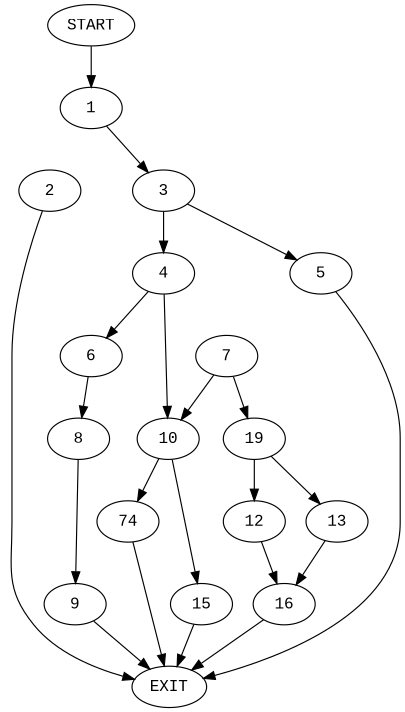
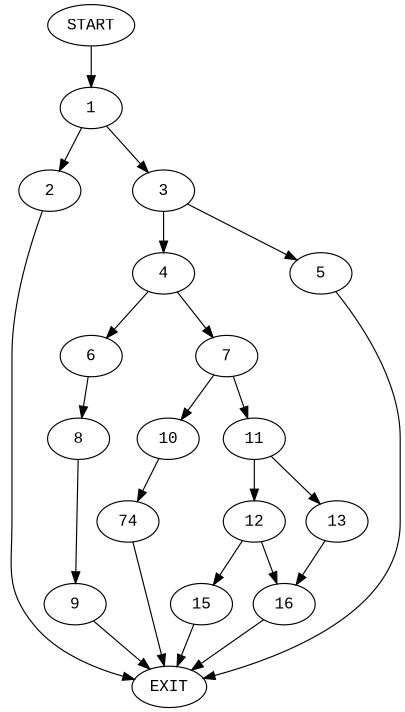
edge "1" -> "2": added
edge "4" -> "10": now "4" -> "7"
node "19": label "19" -> "11"
edge "10" -> "15": now "12" -> "15"
